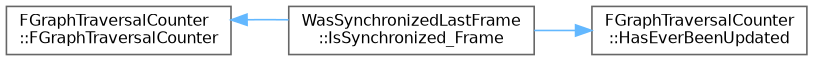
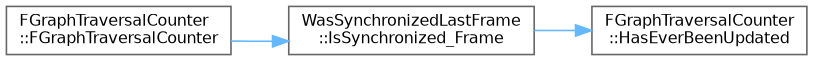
edge "WasSynchronizedLastFrame ::IsSynchronized_Frame" -> "FGraphTraversalCounter ::FGraphTraversalCounter": reversed
